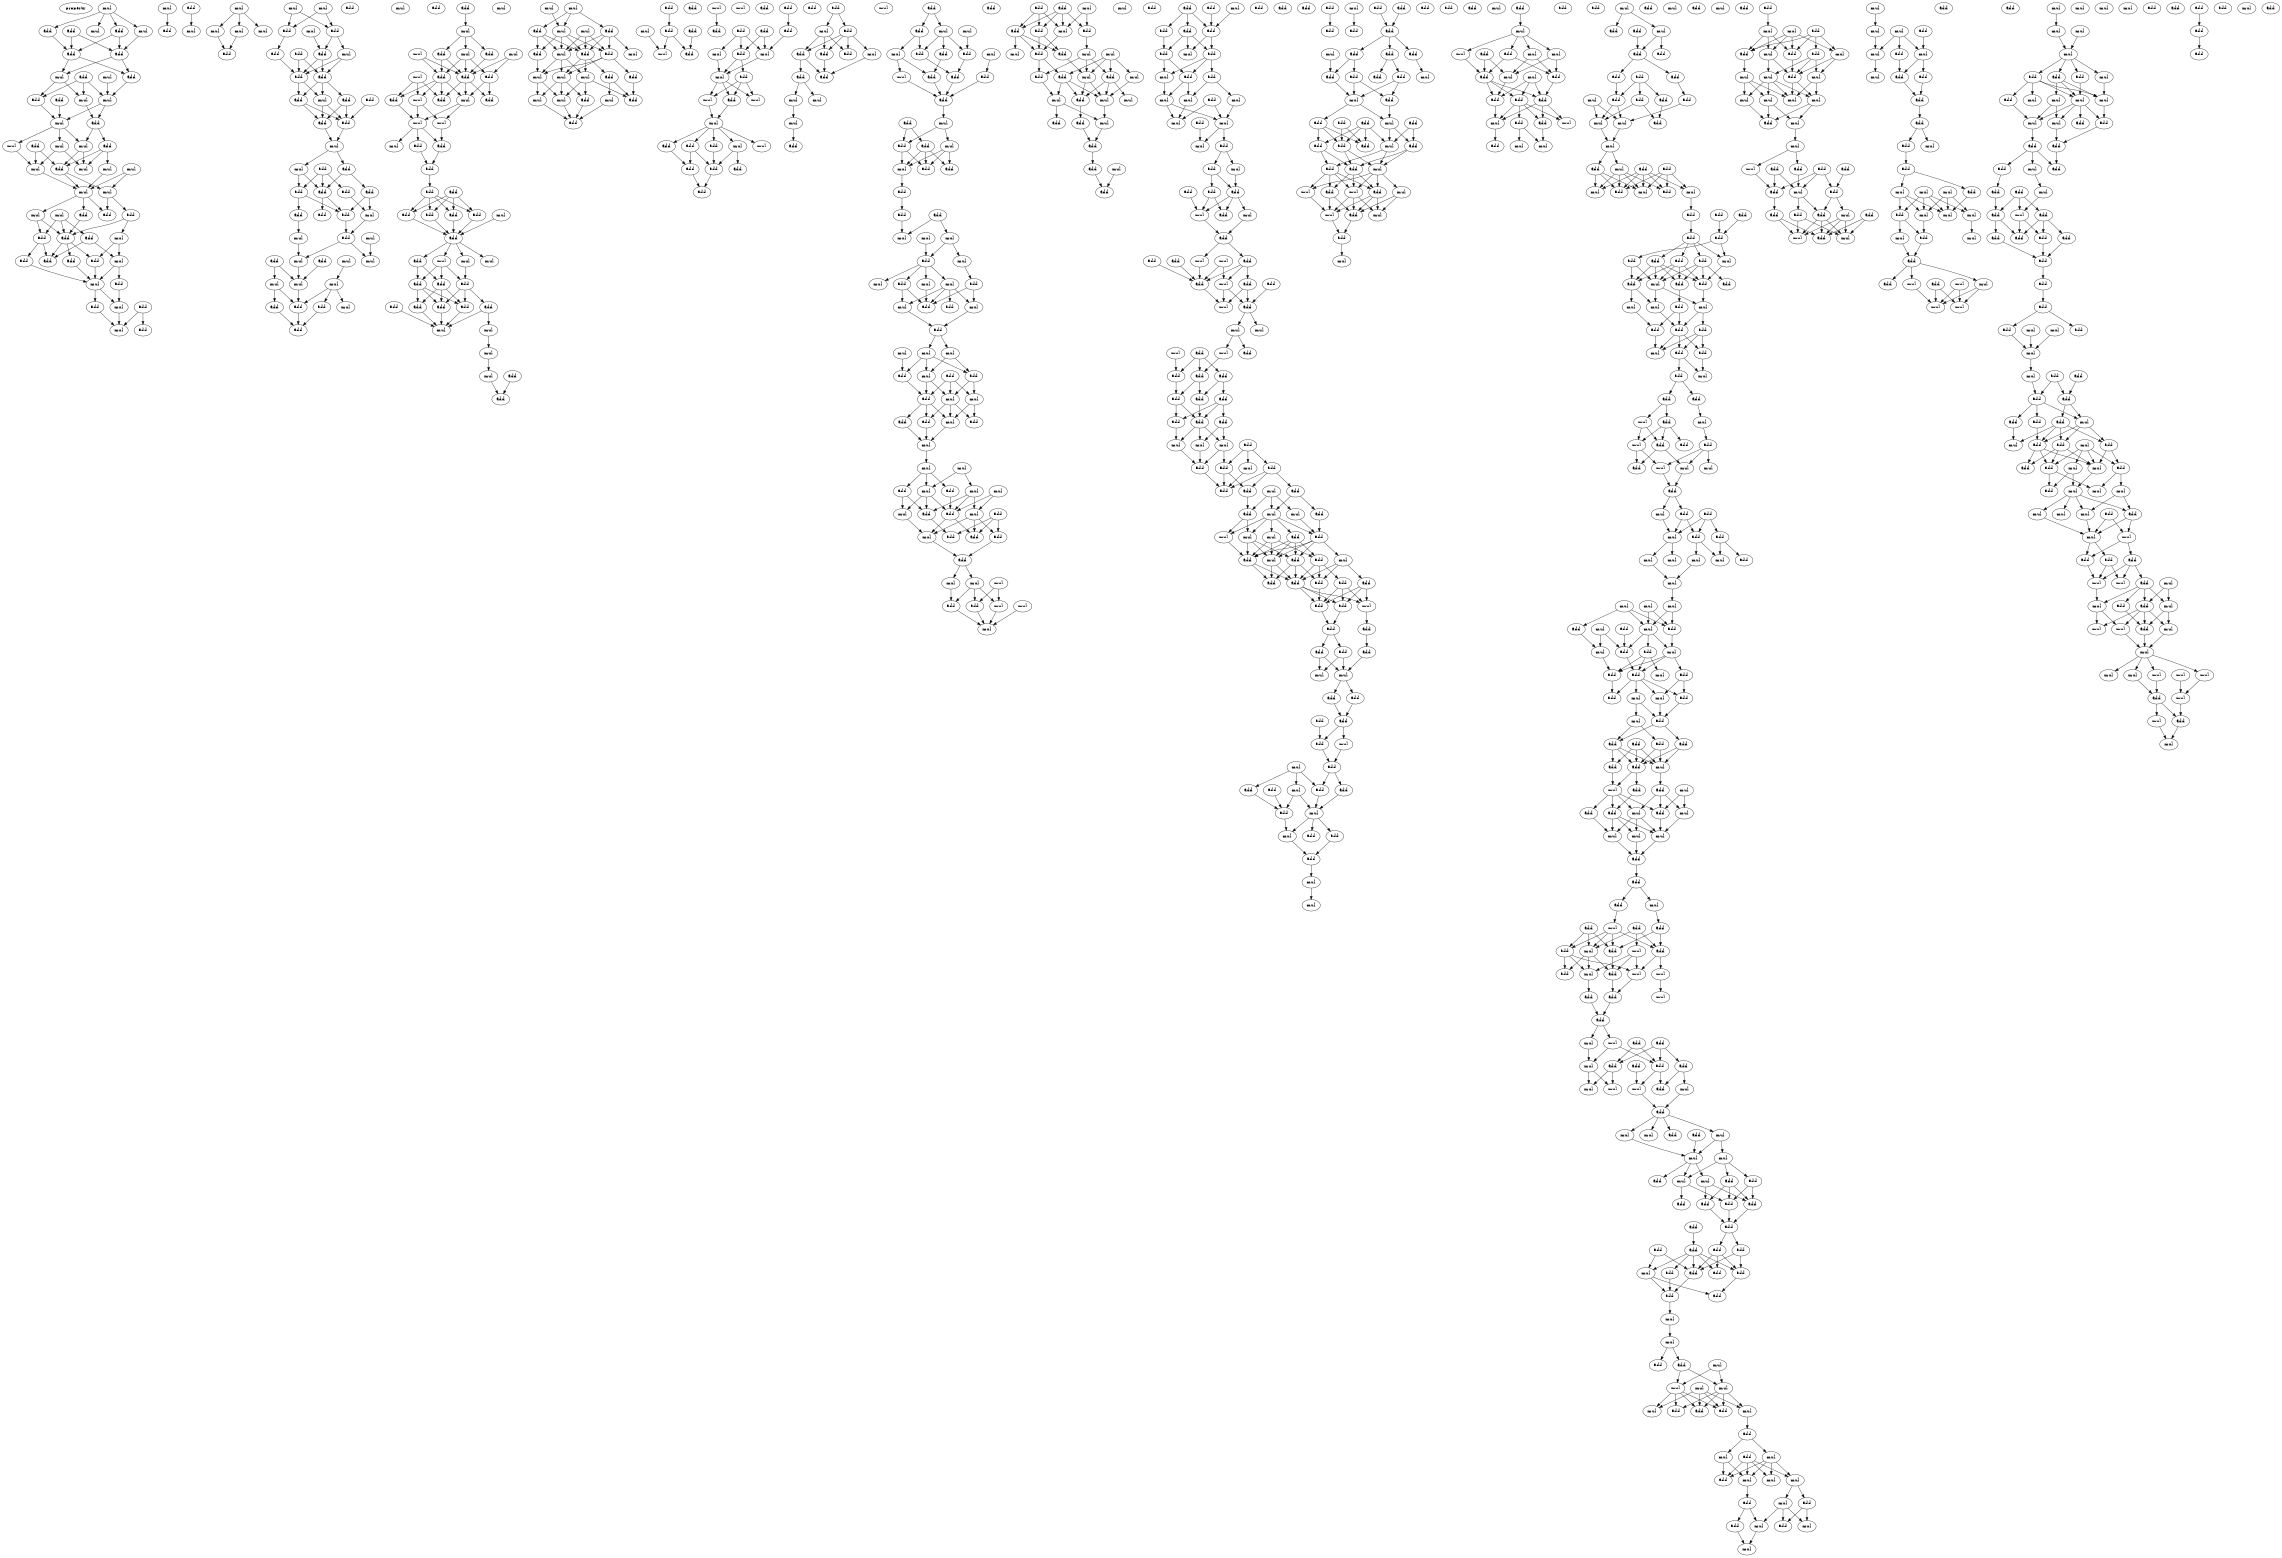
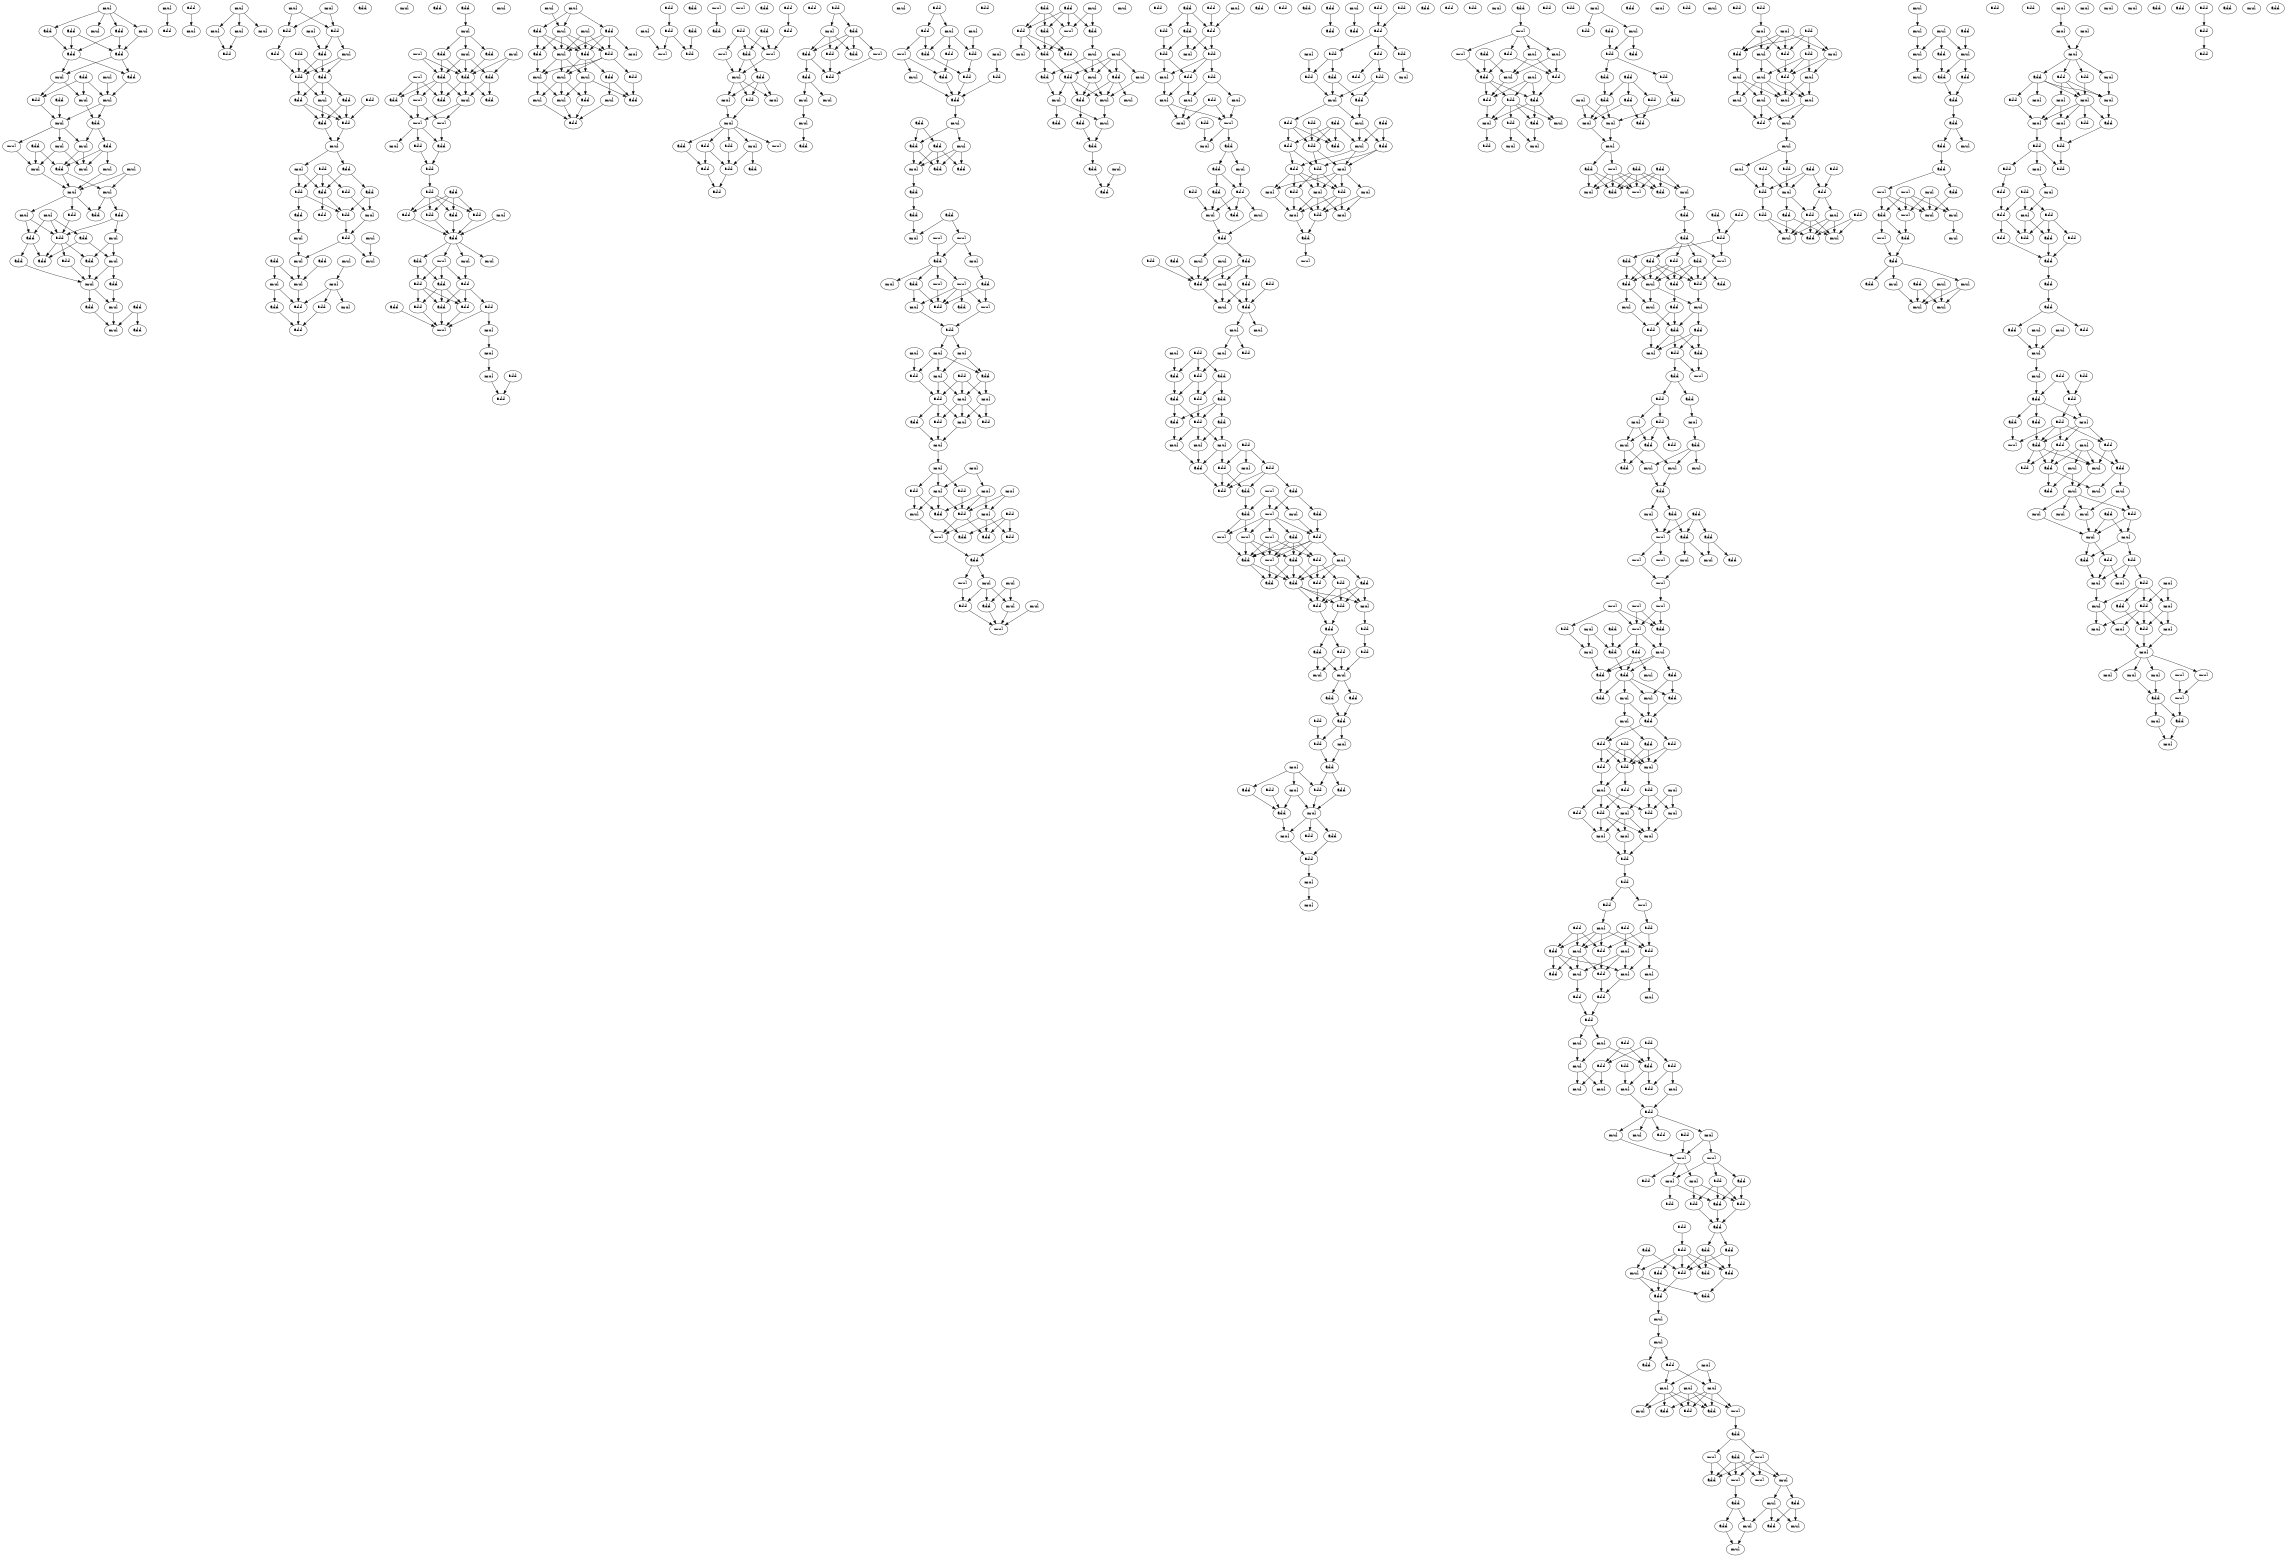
node "property": removed
